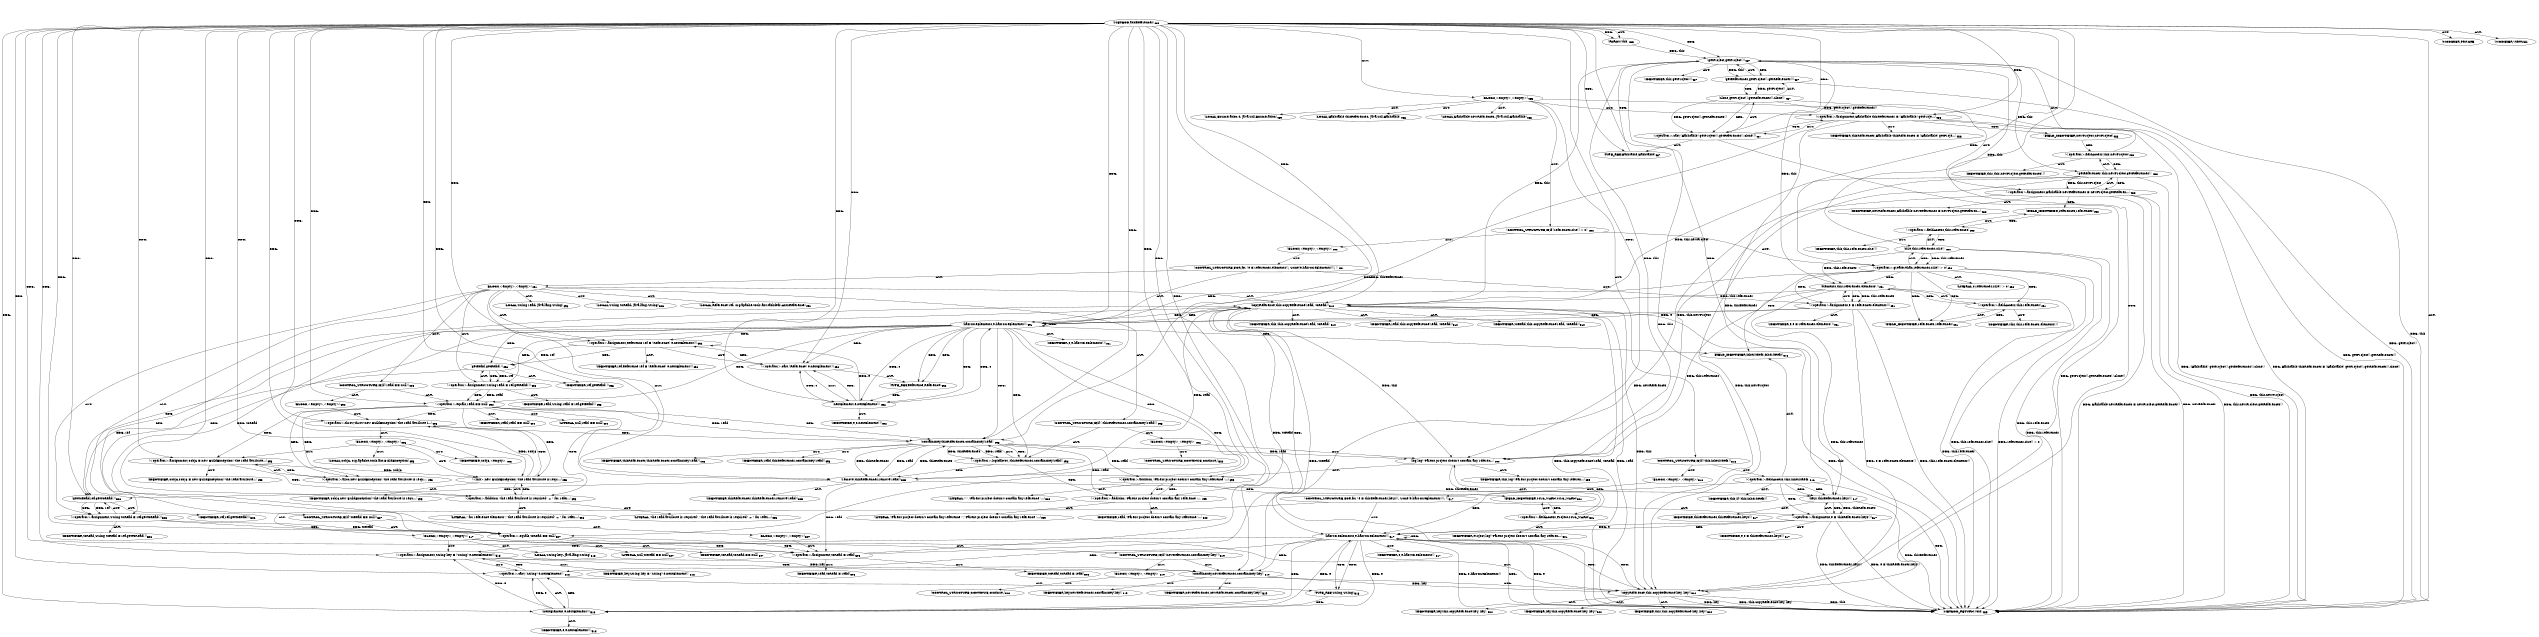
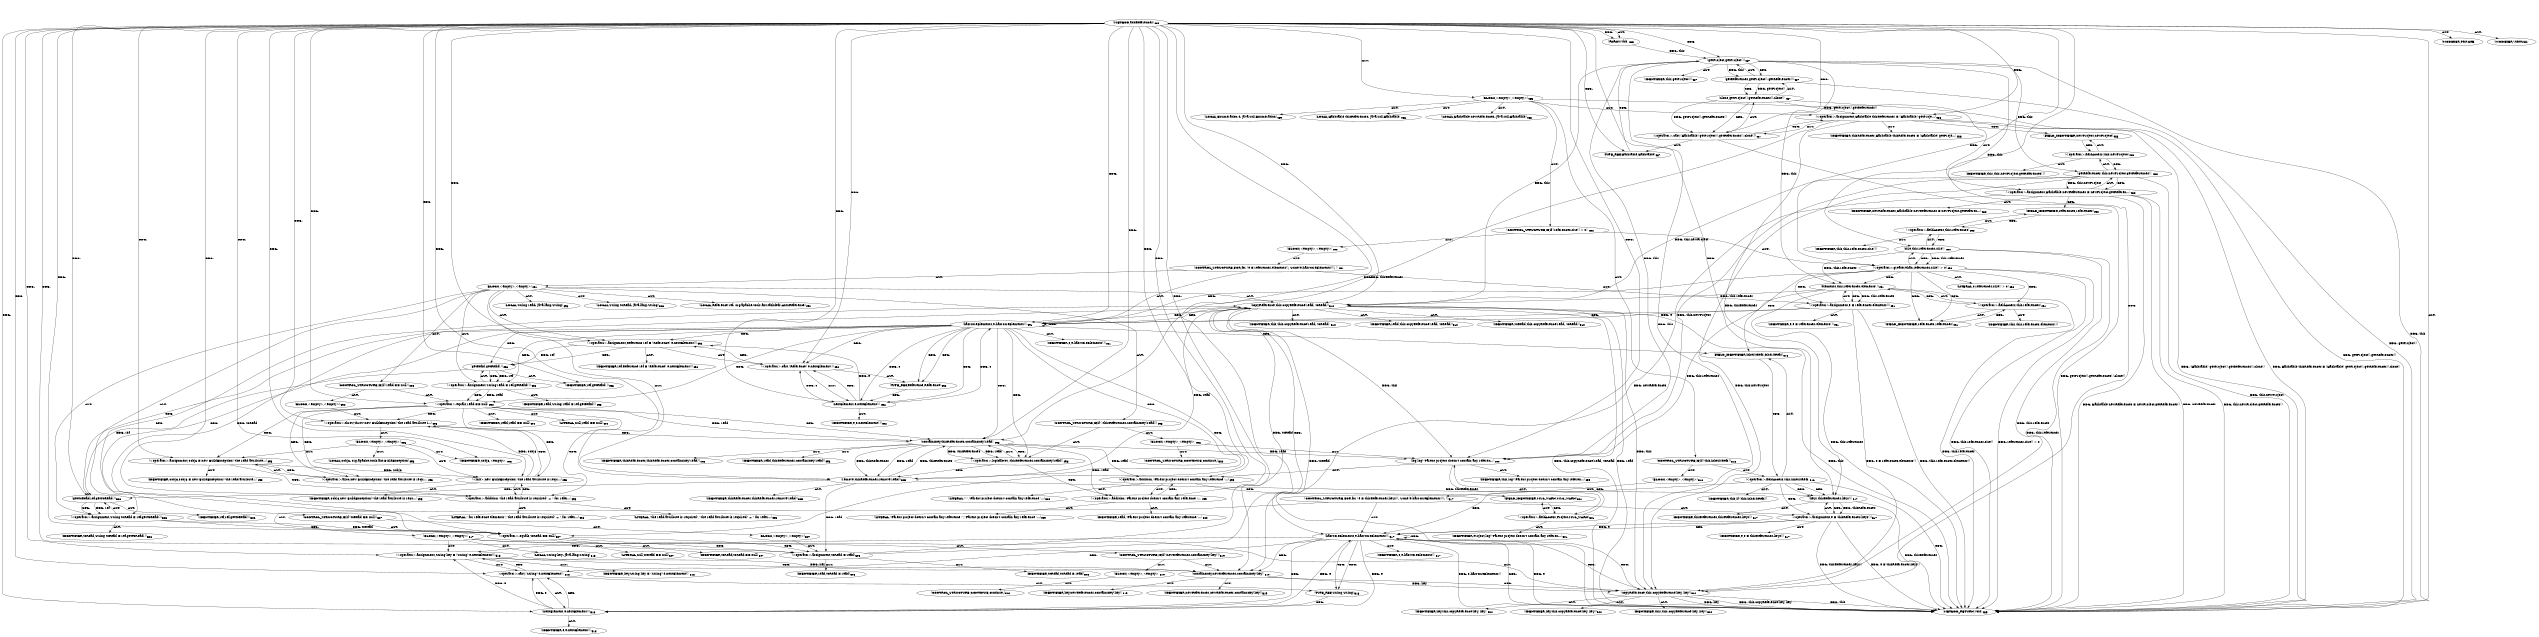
edge "(<operator>.fieldAccess,this.newProject)" -> "(getProject,getProject())": now "(<operator>.fieldAccess,this.newProject)" -> "(FIELD_IDENTIFIER,newProject,newProject)"
edge "(FIELD_IDENTIFIER,inheritRefs,inheritRefs)" -> "(<operator>.fieldAccess,this.inheritRefs)": added, label "CFG:"
